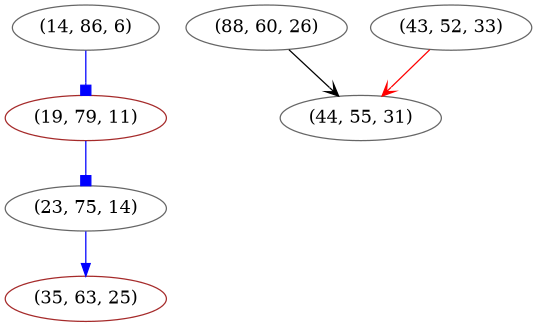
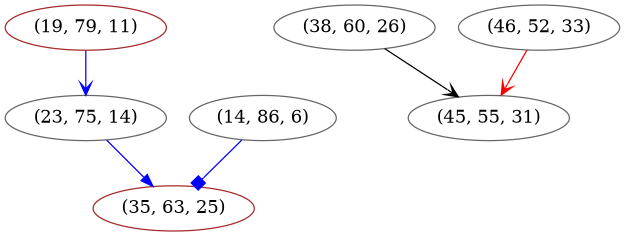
node "(88, 60, 26)": label "(88, 60, 26)" -> "(38, 60, 26)"
node "(43, 52, 33)": label "(43, 52, 33)" -> "(46, 52, 33)"
edge "(14, 86, 6)" -> "(19, 79, 11)": now "(14, 86, 6)" -> "(35, 63, 25)"
node "(44, 55, 31)": label "(44, 55, 31)" -> "(45, 55, 31)"
edge "(19, 79, 11)" -> "(23, 75, 14)": arrowhead box -> vee
